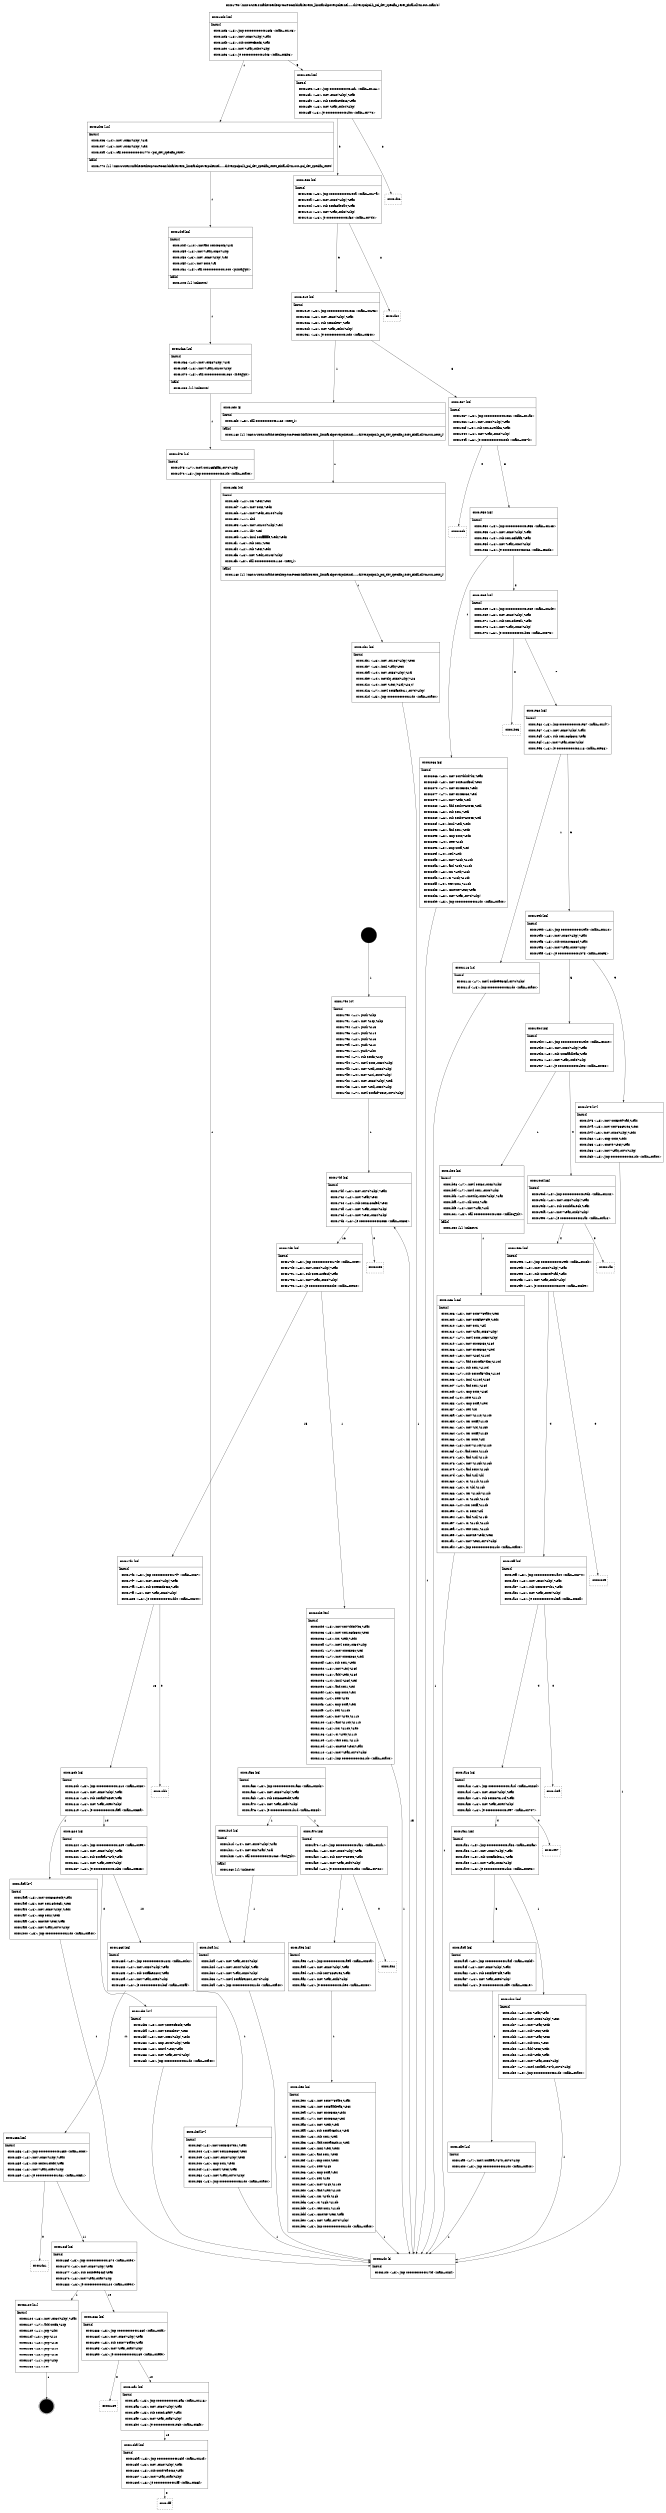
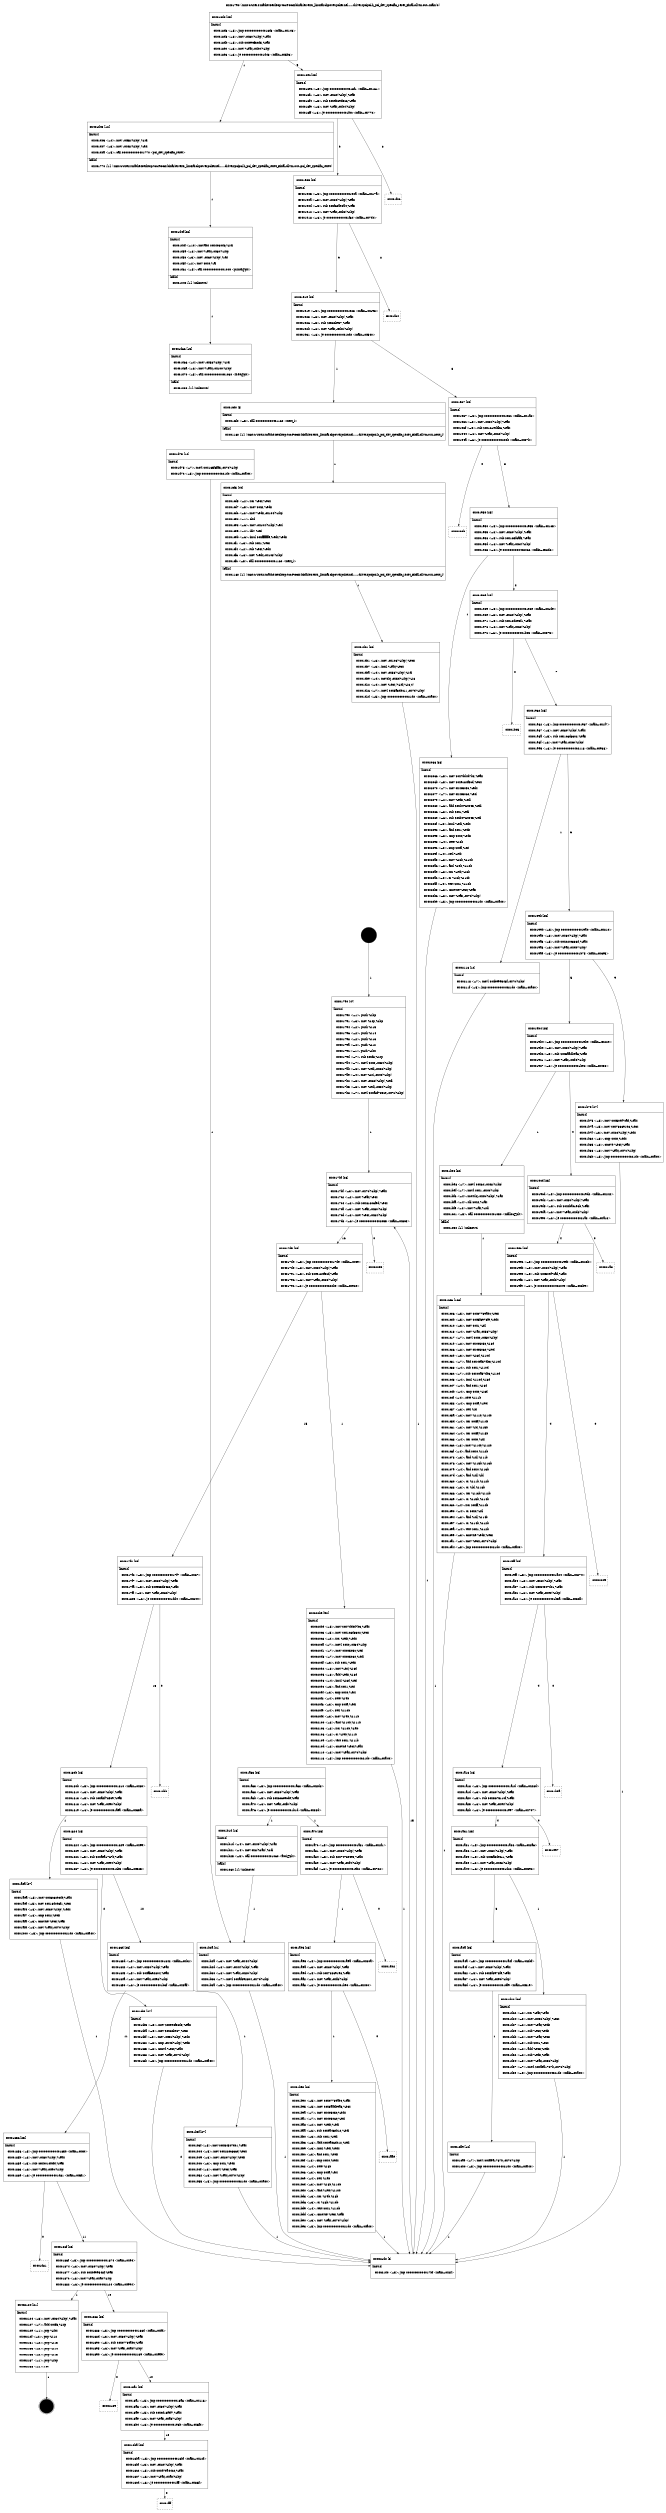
edge "0x401d66 [15]" -> "0x401d75 [12]": removed, label "1"
edge "0x40180b [25]" -> "0x401824 [25]": removed, label "14"
node "0x401aae": added
